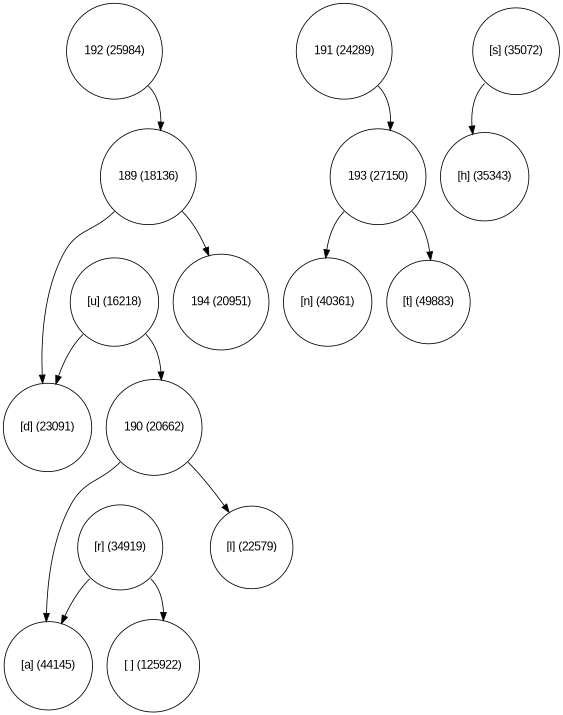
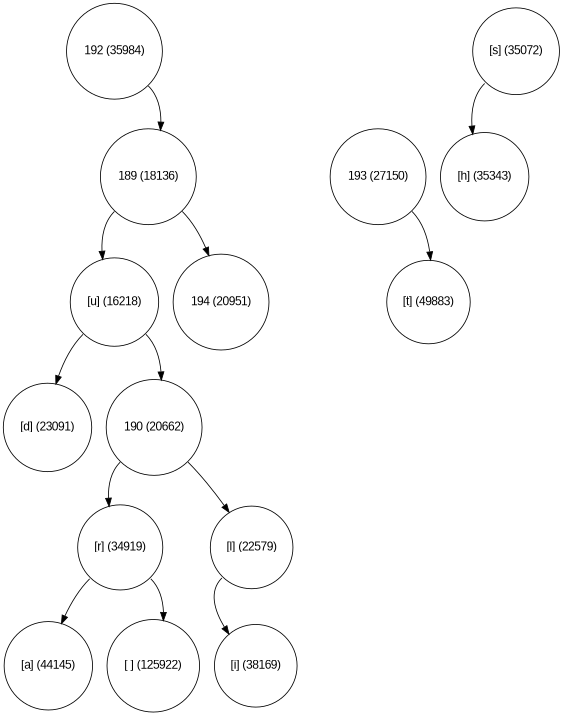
node "192 (25984)": label "192 (25984)" -> "192 (35984)"
node "191 (24289)": removed
edge "189 (18136)" -> "[d] (23091)": now "189 (18136)" -> "[u] (16218)"
node "[n] (40361)": removed
edge "190 (20662)" -> "[a] (44145)": now "190 (20662)" -> "[r] (34919)"
node "[i] (38169)": added
